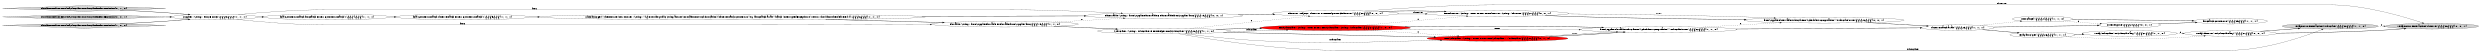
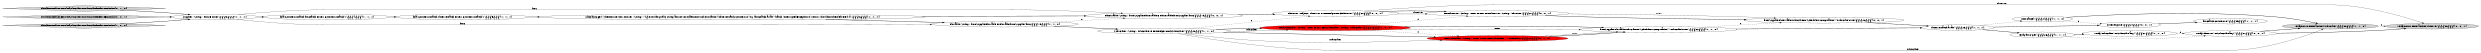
edge "outer.cancel()@@@24@@@['1', '1', '0']" -> "funcLatch.countDown()@@@25@@@['1', '1', '1']": now "outer.cancel()@@@24@@@['1', '1', '0']" -> "verifyNoMoreInteractions(subscriber)@@@28@@@['1', '1', '0']"
